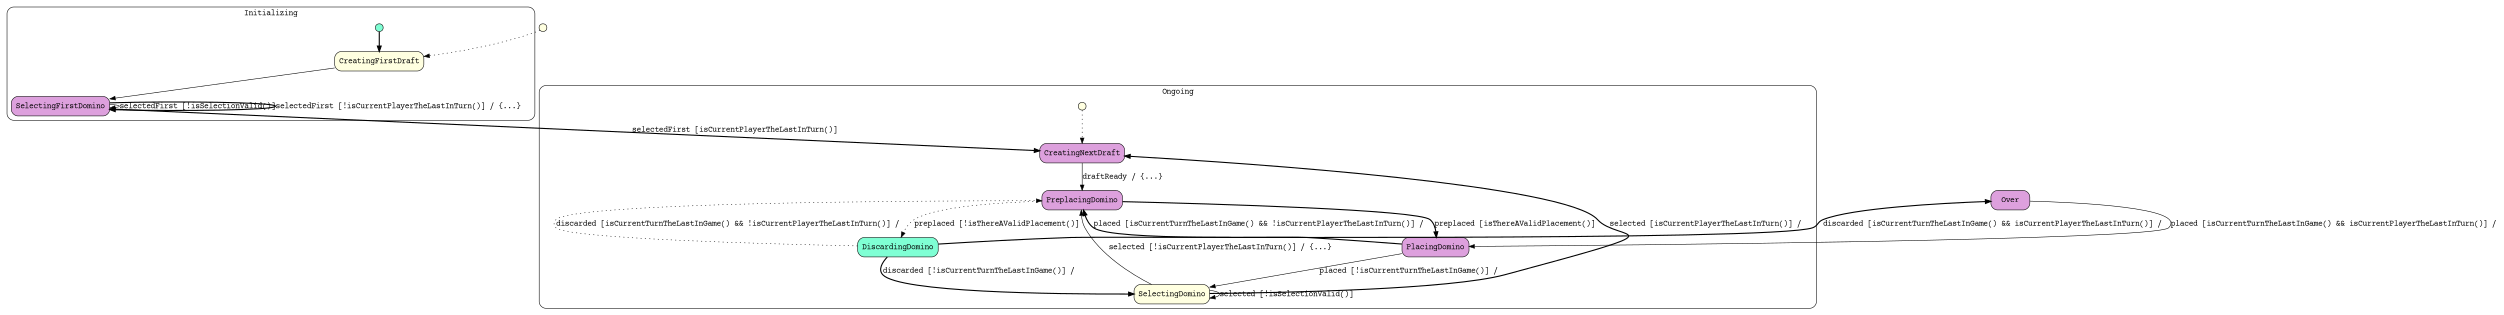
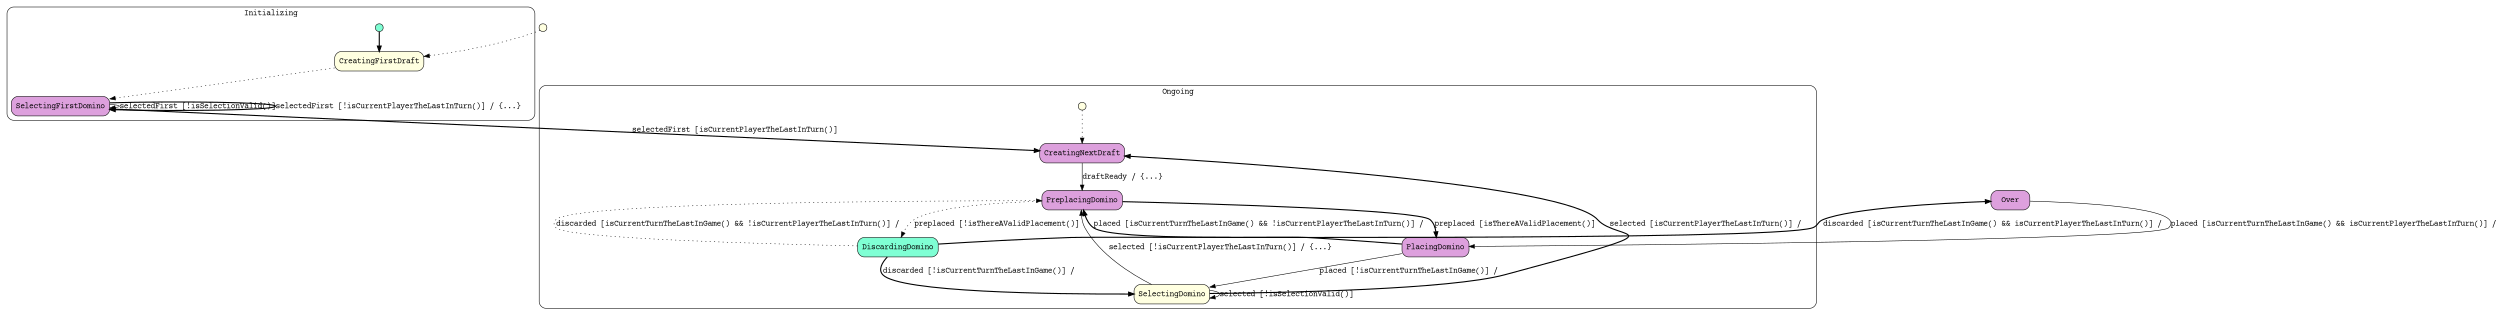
edge "CreatingFirstDraft" -> "SelectingFirstDomino": style solid -> dotted
